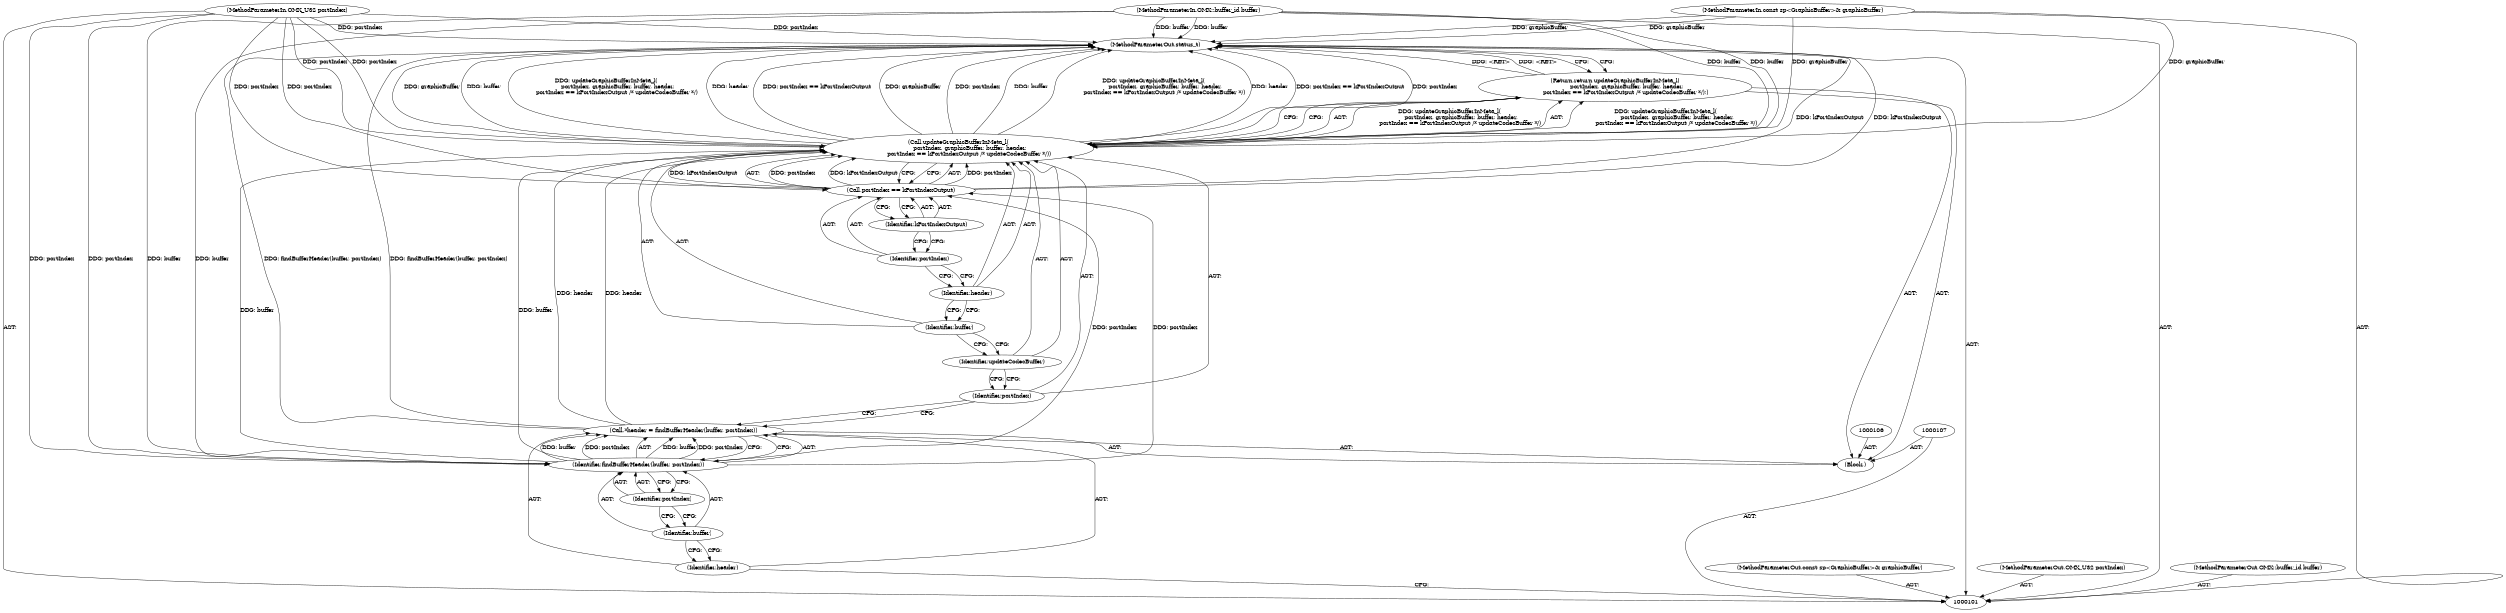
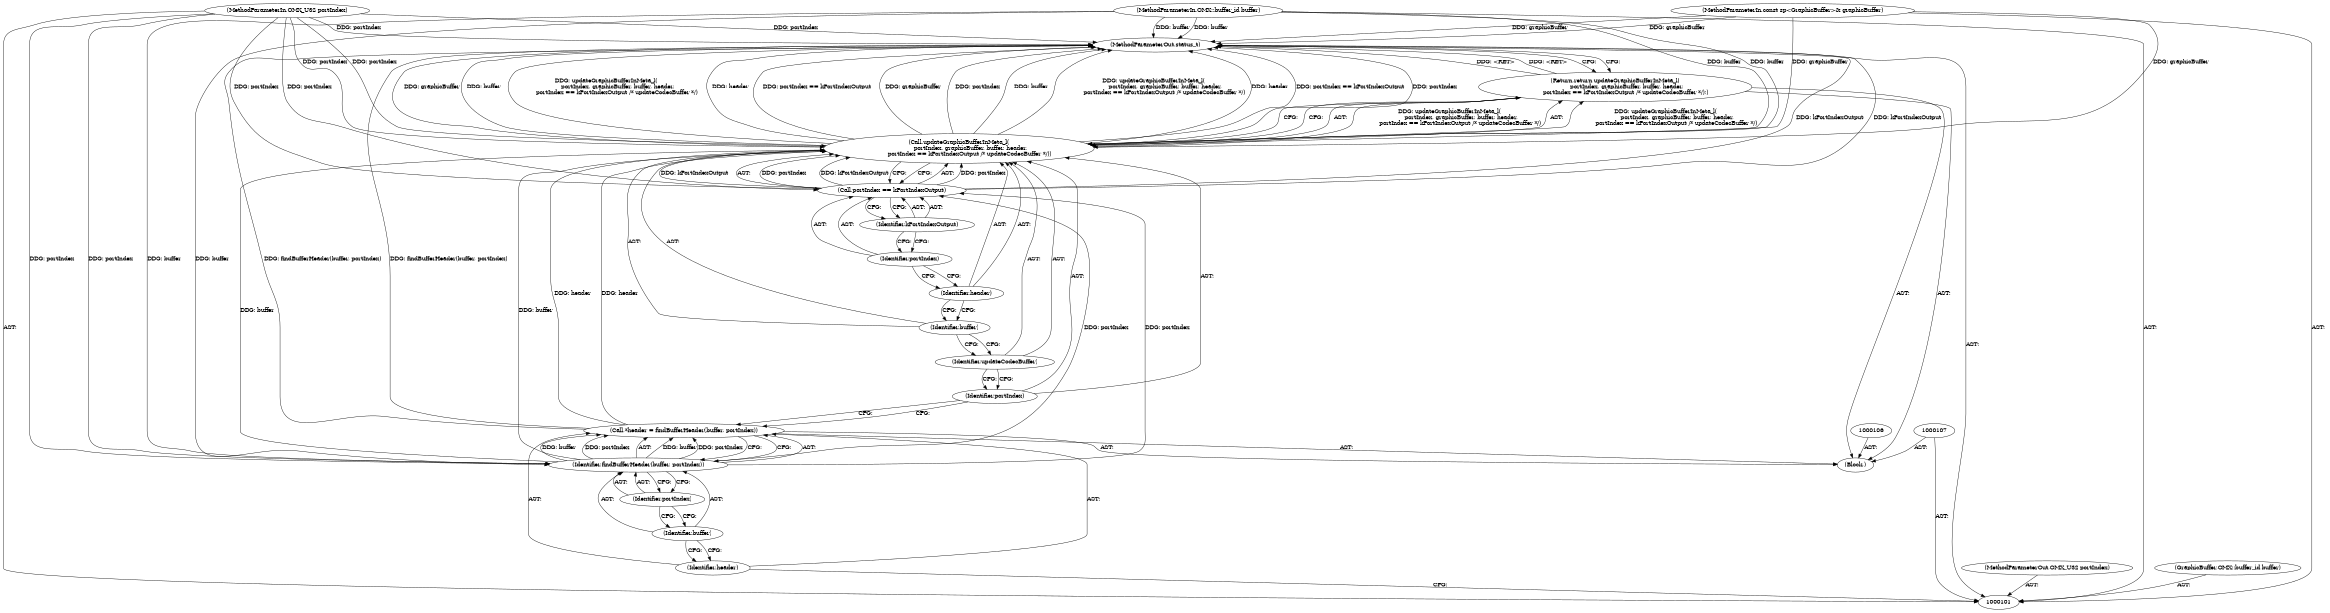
node "(MethodParameterOut,const sp<GraphicBuffer>& graphicBuffer)": removed
node "(MethodParameterOut,OMX::buffer_id buffer)": label "(MethodParameterOut,OMX::buffer_id buffer)" -> "(GraphicBuffer,OMX::buffer_id buffer)"
